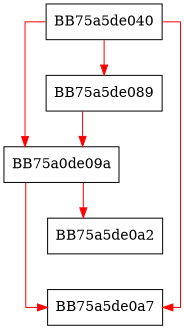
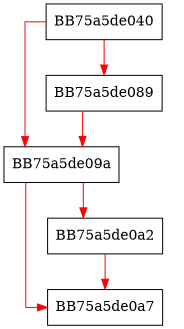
edge "BB75a5de040" -> "BB75a5de0a7": now "BB75a5de0a2" -> "BB75a5de0a7"
node "BB75a0de09a": label "BB75a0de09a" -> "BB75a5de09a"
